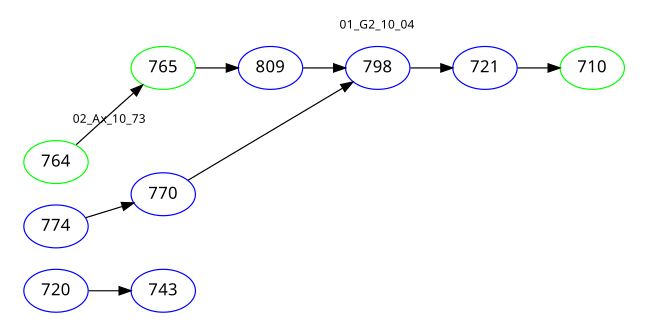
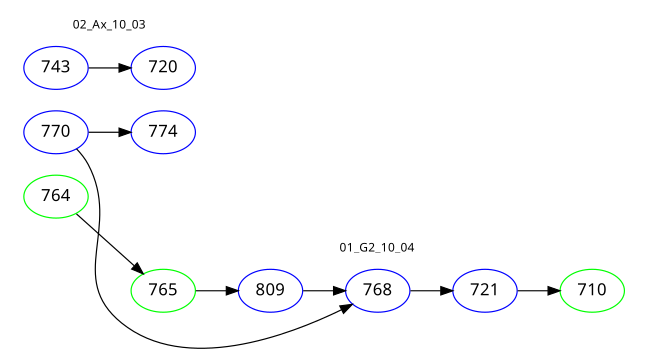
node "798": label "798" -> "768"
cluster "02_Ax_10_73": label "02_Ax_10_73" -> "02_Ax_10_03"
edge "774" -> "770": reversed
edge "720" -> "743": reversed
